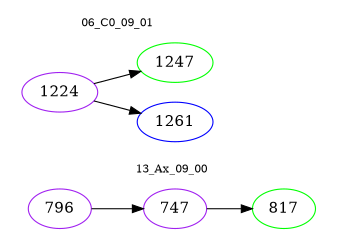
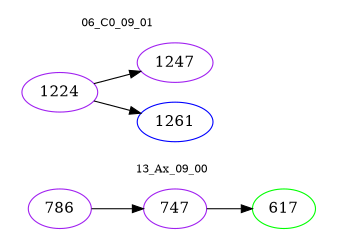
node "1247": color green -> purple
node "796": label "796" -> "786"
node "817": label "817" -> "617"
